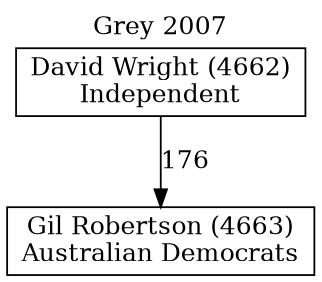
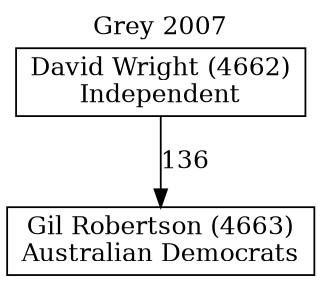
edge "David Wright (4662) Independent" -> "Gil Robertson (4663) Australian Democrats": label "176" -> "136"
